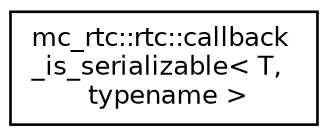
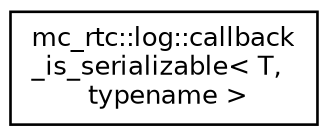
node "mc_rtc::rtc::callback _is_serializable< T, typename >": label "mc_rtc::rtc::callback _is_serializable< T, typename >" -> "mc_rtc::log::callback _is_serializable< T, typename >"
